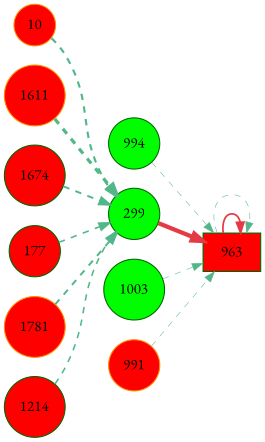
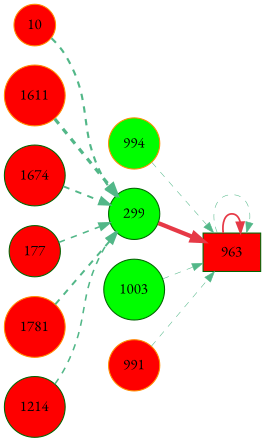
node "994": color darkgreen -> darkorange
